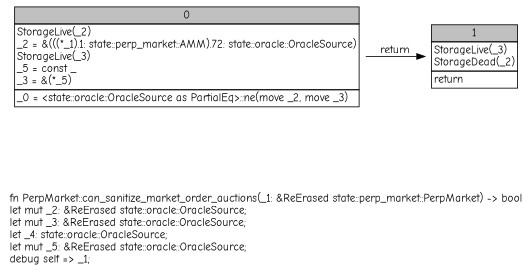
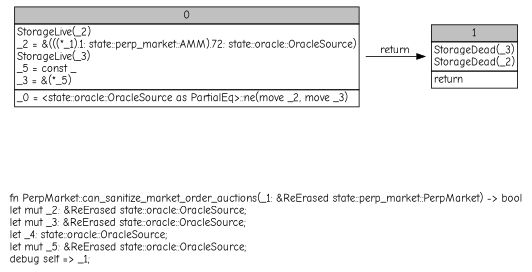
node "1": text "StorageLive(_3)" -> "StorageDead(_3)"
